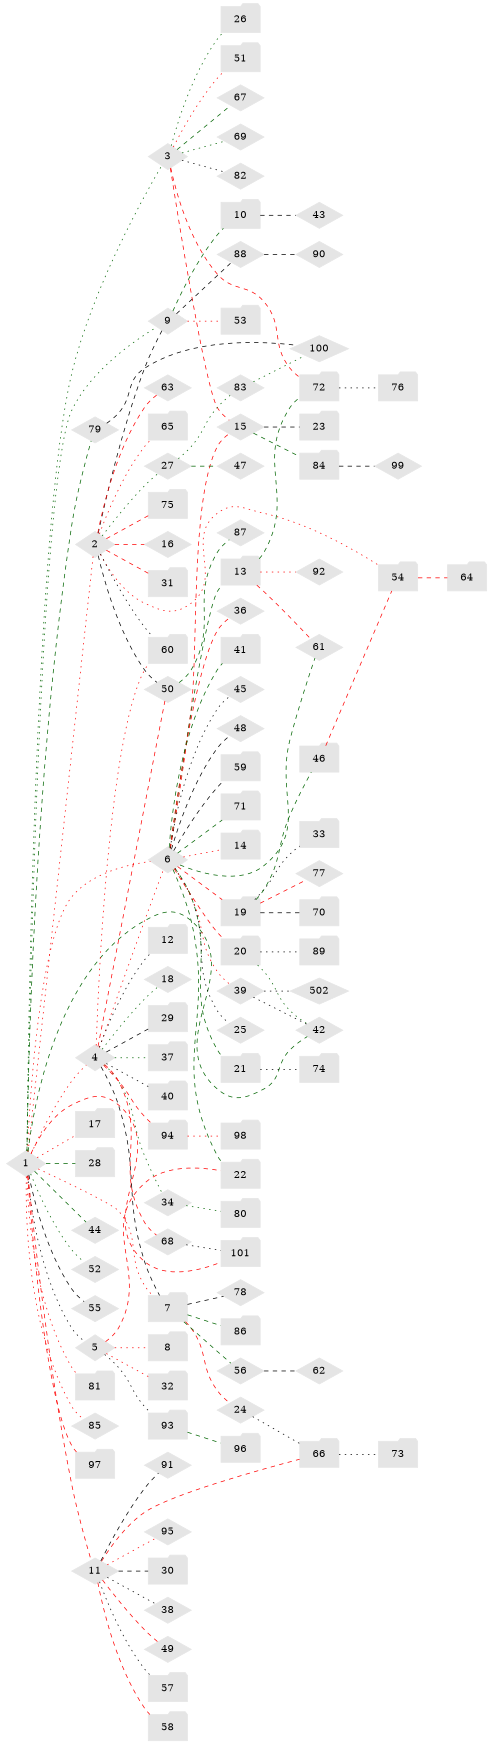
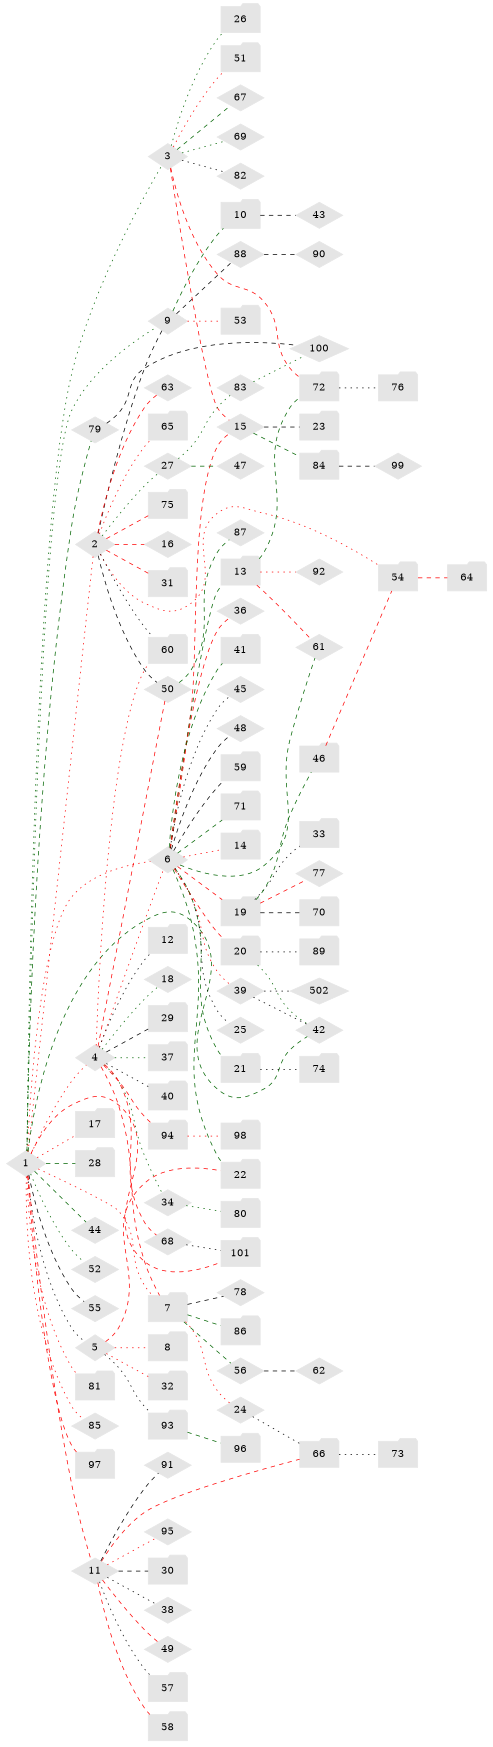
edge "4" -- "7": color black -> red
edge "7" -- "24": style dashed -> dotted
